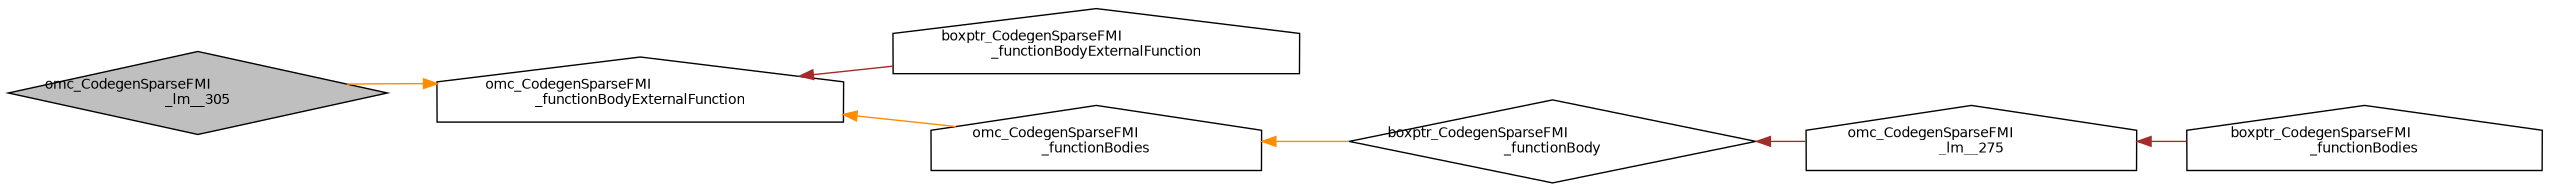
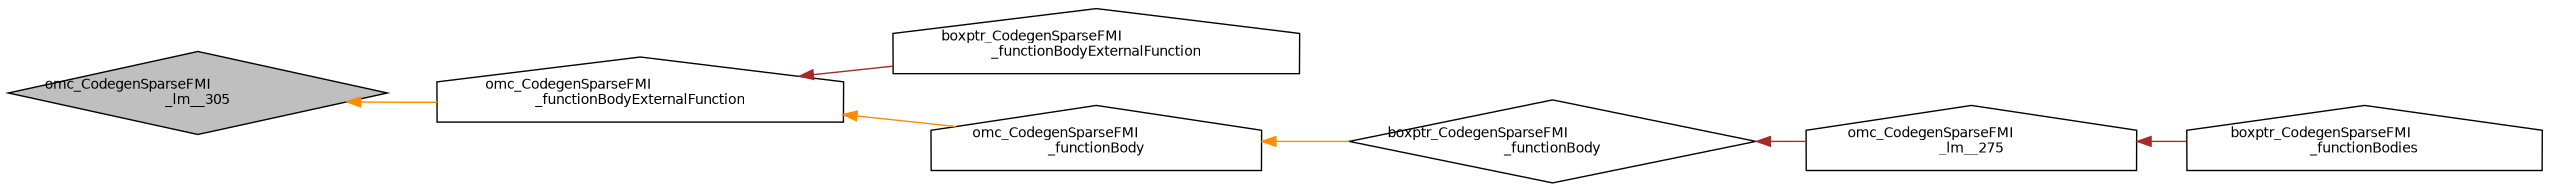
edge "omc_CodegenSparseFMI _lm__305" -> "omc_CodegenSparseFMI _functionBodyExternalFunction": reversed
node "omc_CodegenSparseFMI _functionBodies": label "omc_CodegenSparseFMI _functionBodies" -> "omc_CodegenSparseFMI _functionBody"
